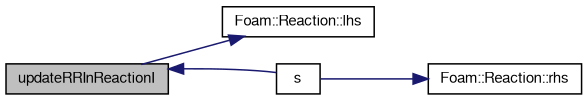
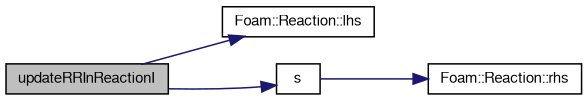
edge "s" -> "updateRRInReactionI": reversed
